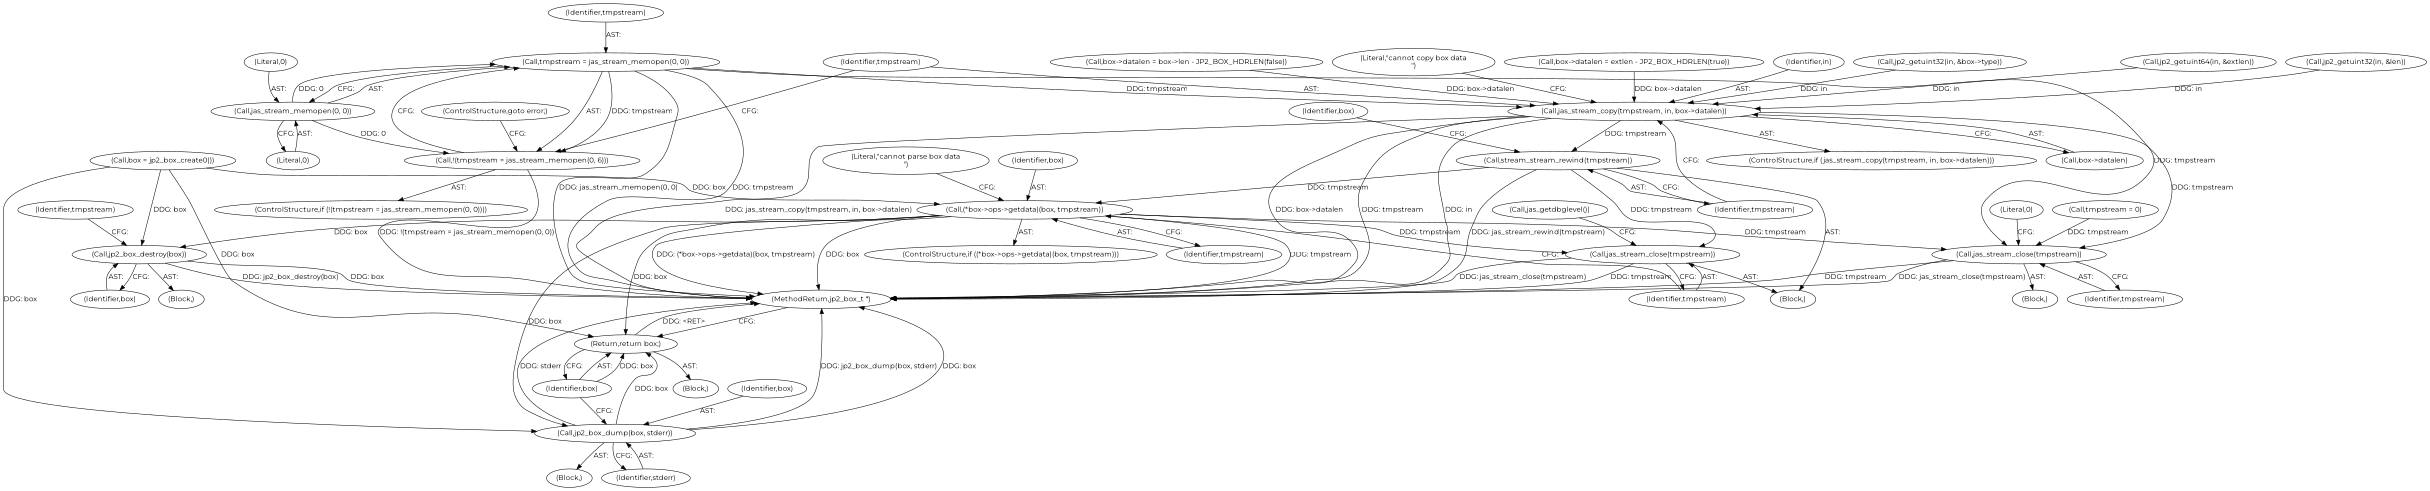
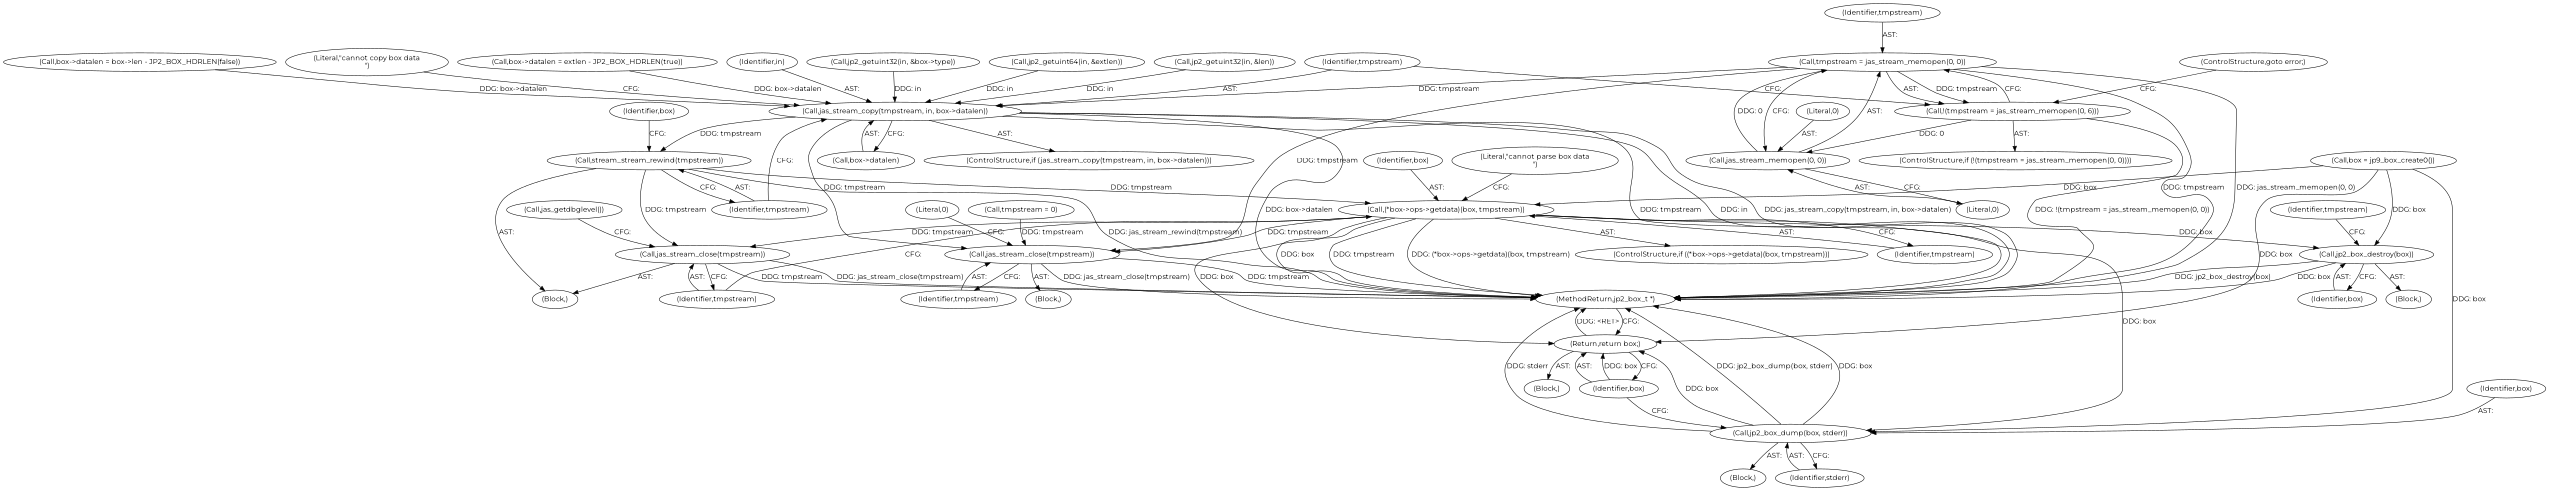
edge "(Call,jas_stream_memopen(0, 0))" -> "(Call,!(tmpstream = jas_stream_memopen(0, 6)))": reversed
node "(Call,box = jp2_box_create0())": label "(Call,box = jp2_box_create0())" -> "(Call,box = jp9_box_create0())"
